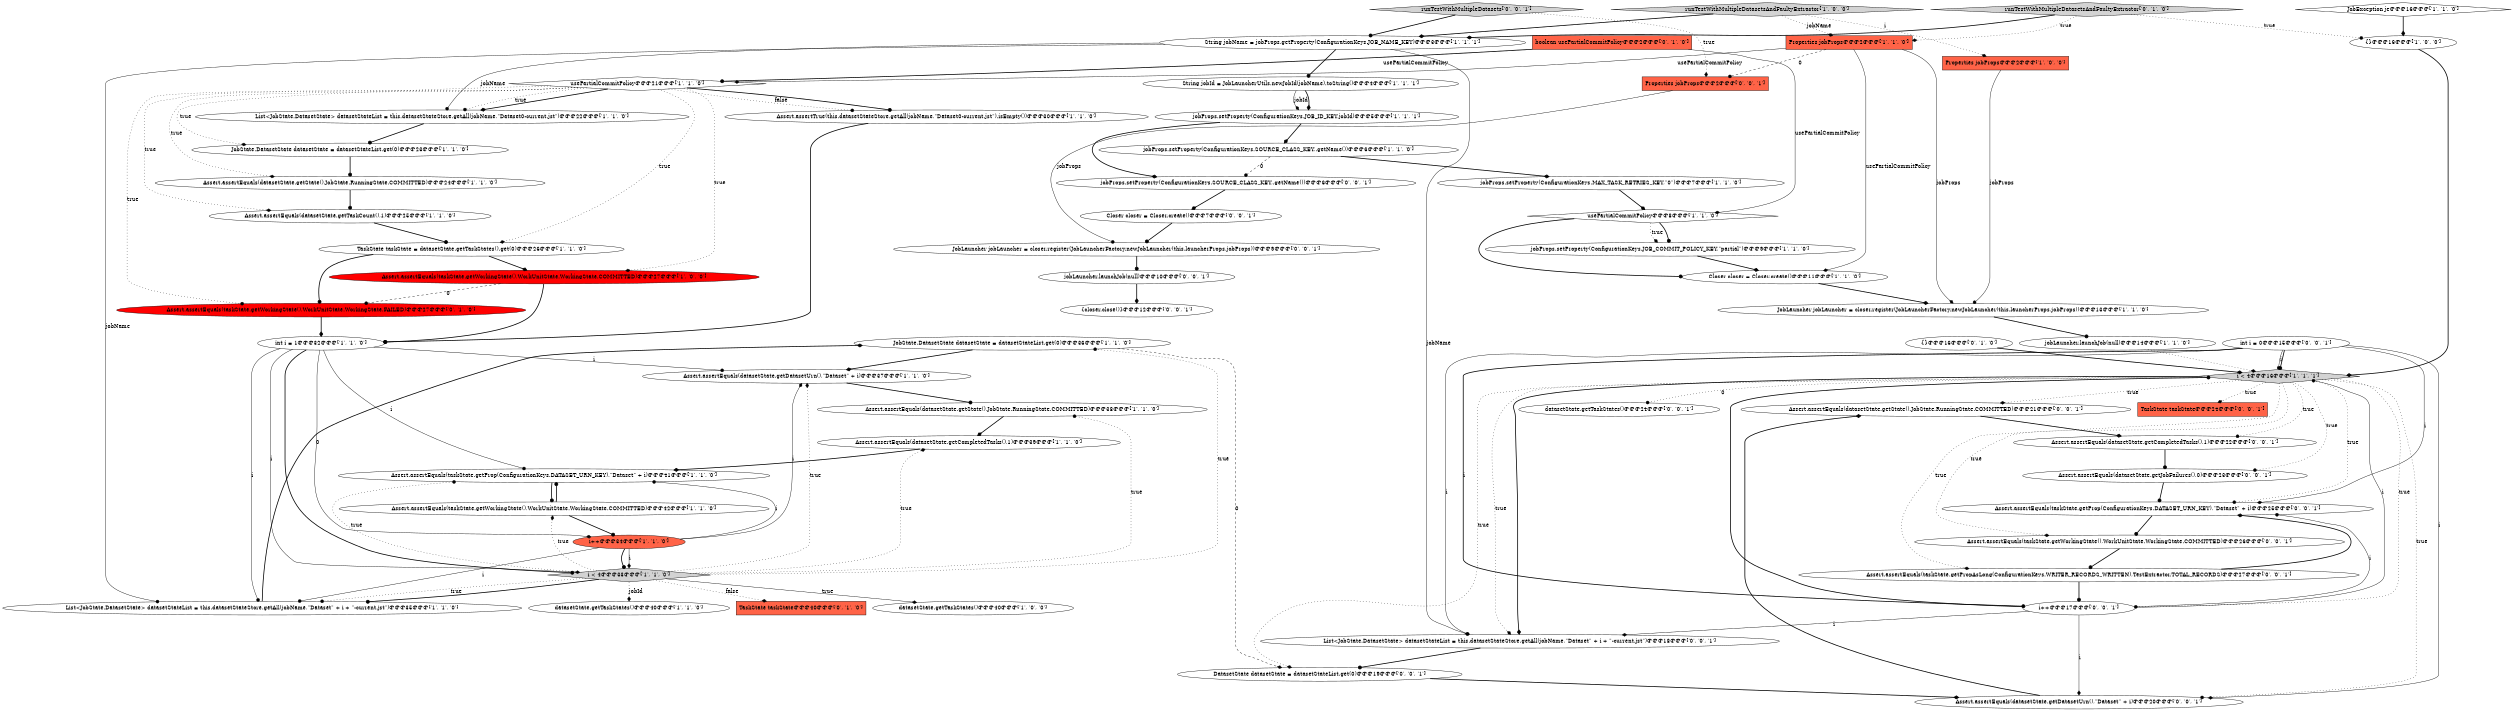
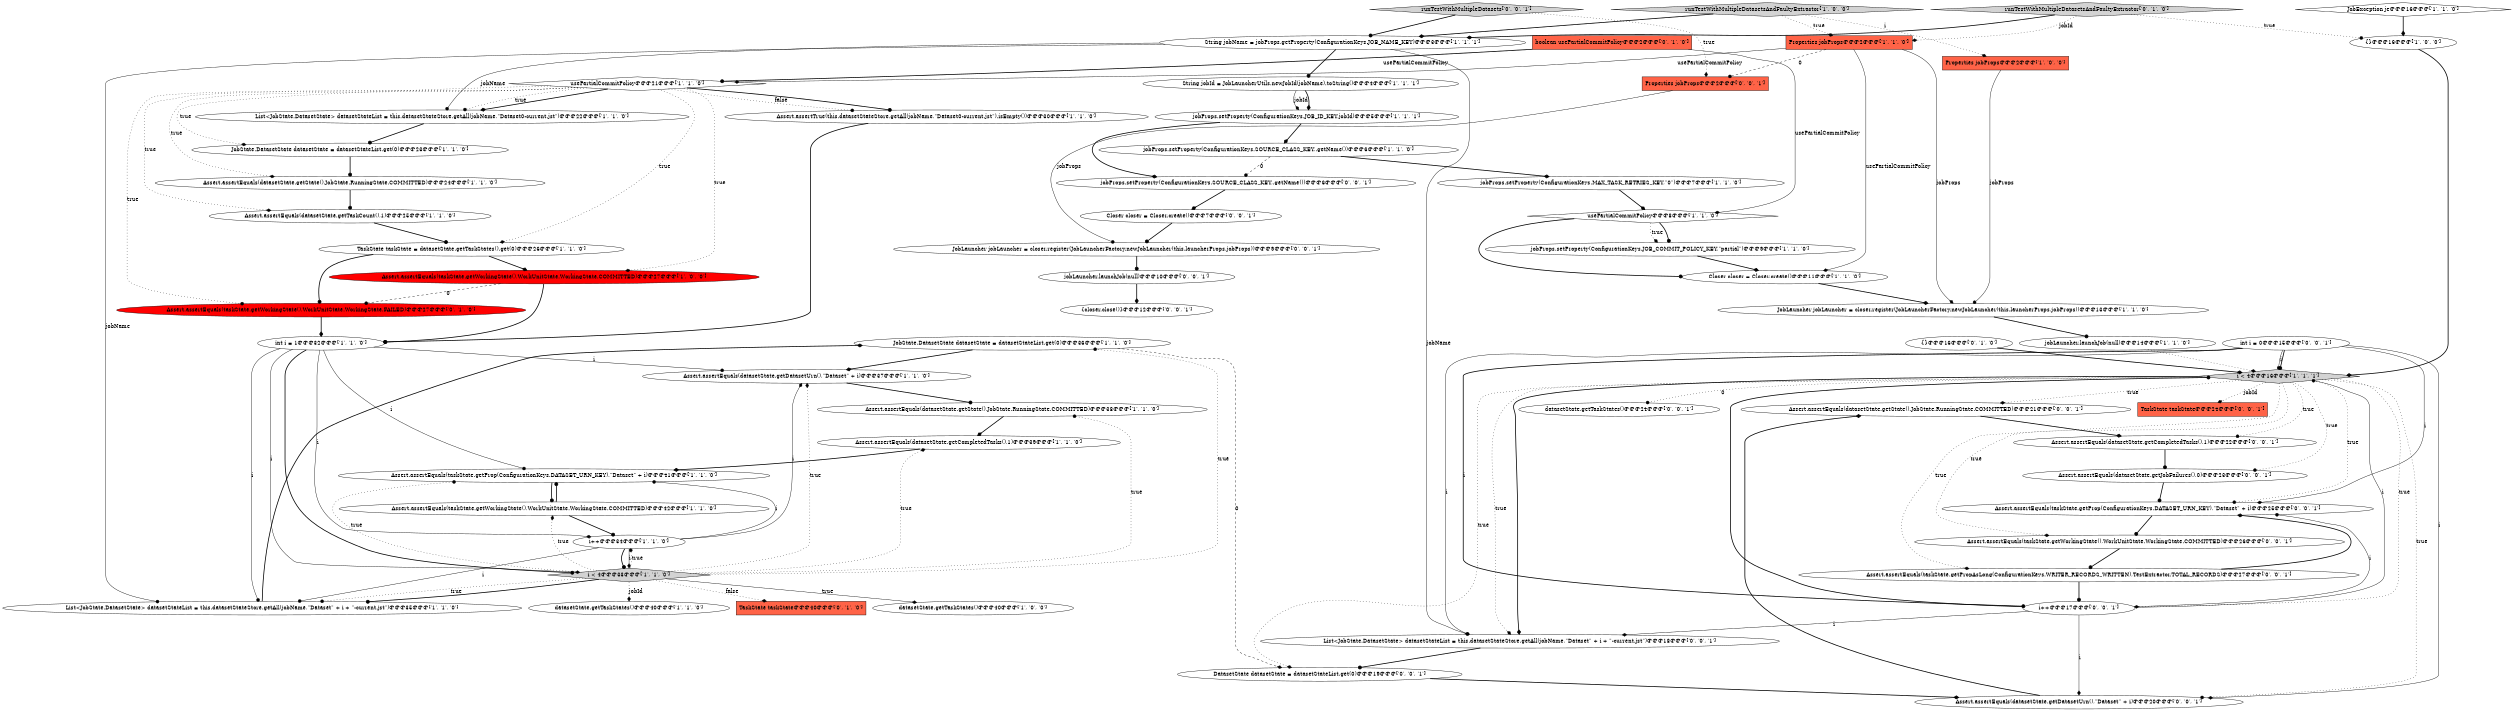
edge "runTestWithMultipleDatasetsAndFaultyExtractor['1', '0', '0']" -> "Properties jobProps@@@2@@@['1', '1', '0']": label "jobName" -> "true"
edge "runTestWithMultipleDatasetsAndFaultyExtractor['0', '1', '0']" -> "Properties jobProps@@@2@@@['1', '1', '0']": label "true" -> "jobId"
edge "i < 4@@@16@@@['1', '1', '1']" -> "TaskState taskState@@@24@@@['0', '0', '1']": label "true" -> "jobId"
edge "int i = 1@@@32@@@['1', '1', '0']" -> "i++@@@34@@@['1', '1', '0']": label "0" -> "i"
node "i++@@@34@@@['1', '1', '0']": fillcolor tomato -> white
edge "i < 4@@@33@@@['1', '1', '0']" -> "i++@@@34@@@['1', '1', '0']": added, label "true"
edge "i < 4@@@16@@@['1', '1', '1']" -> "i++@@@17@@@['0', '0', '1']": arrowhead dot -> diamond
